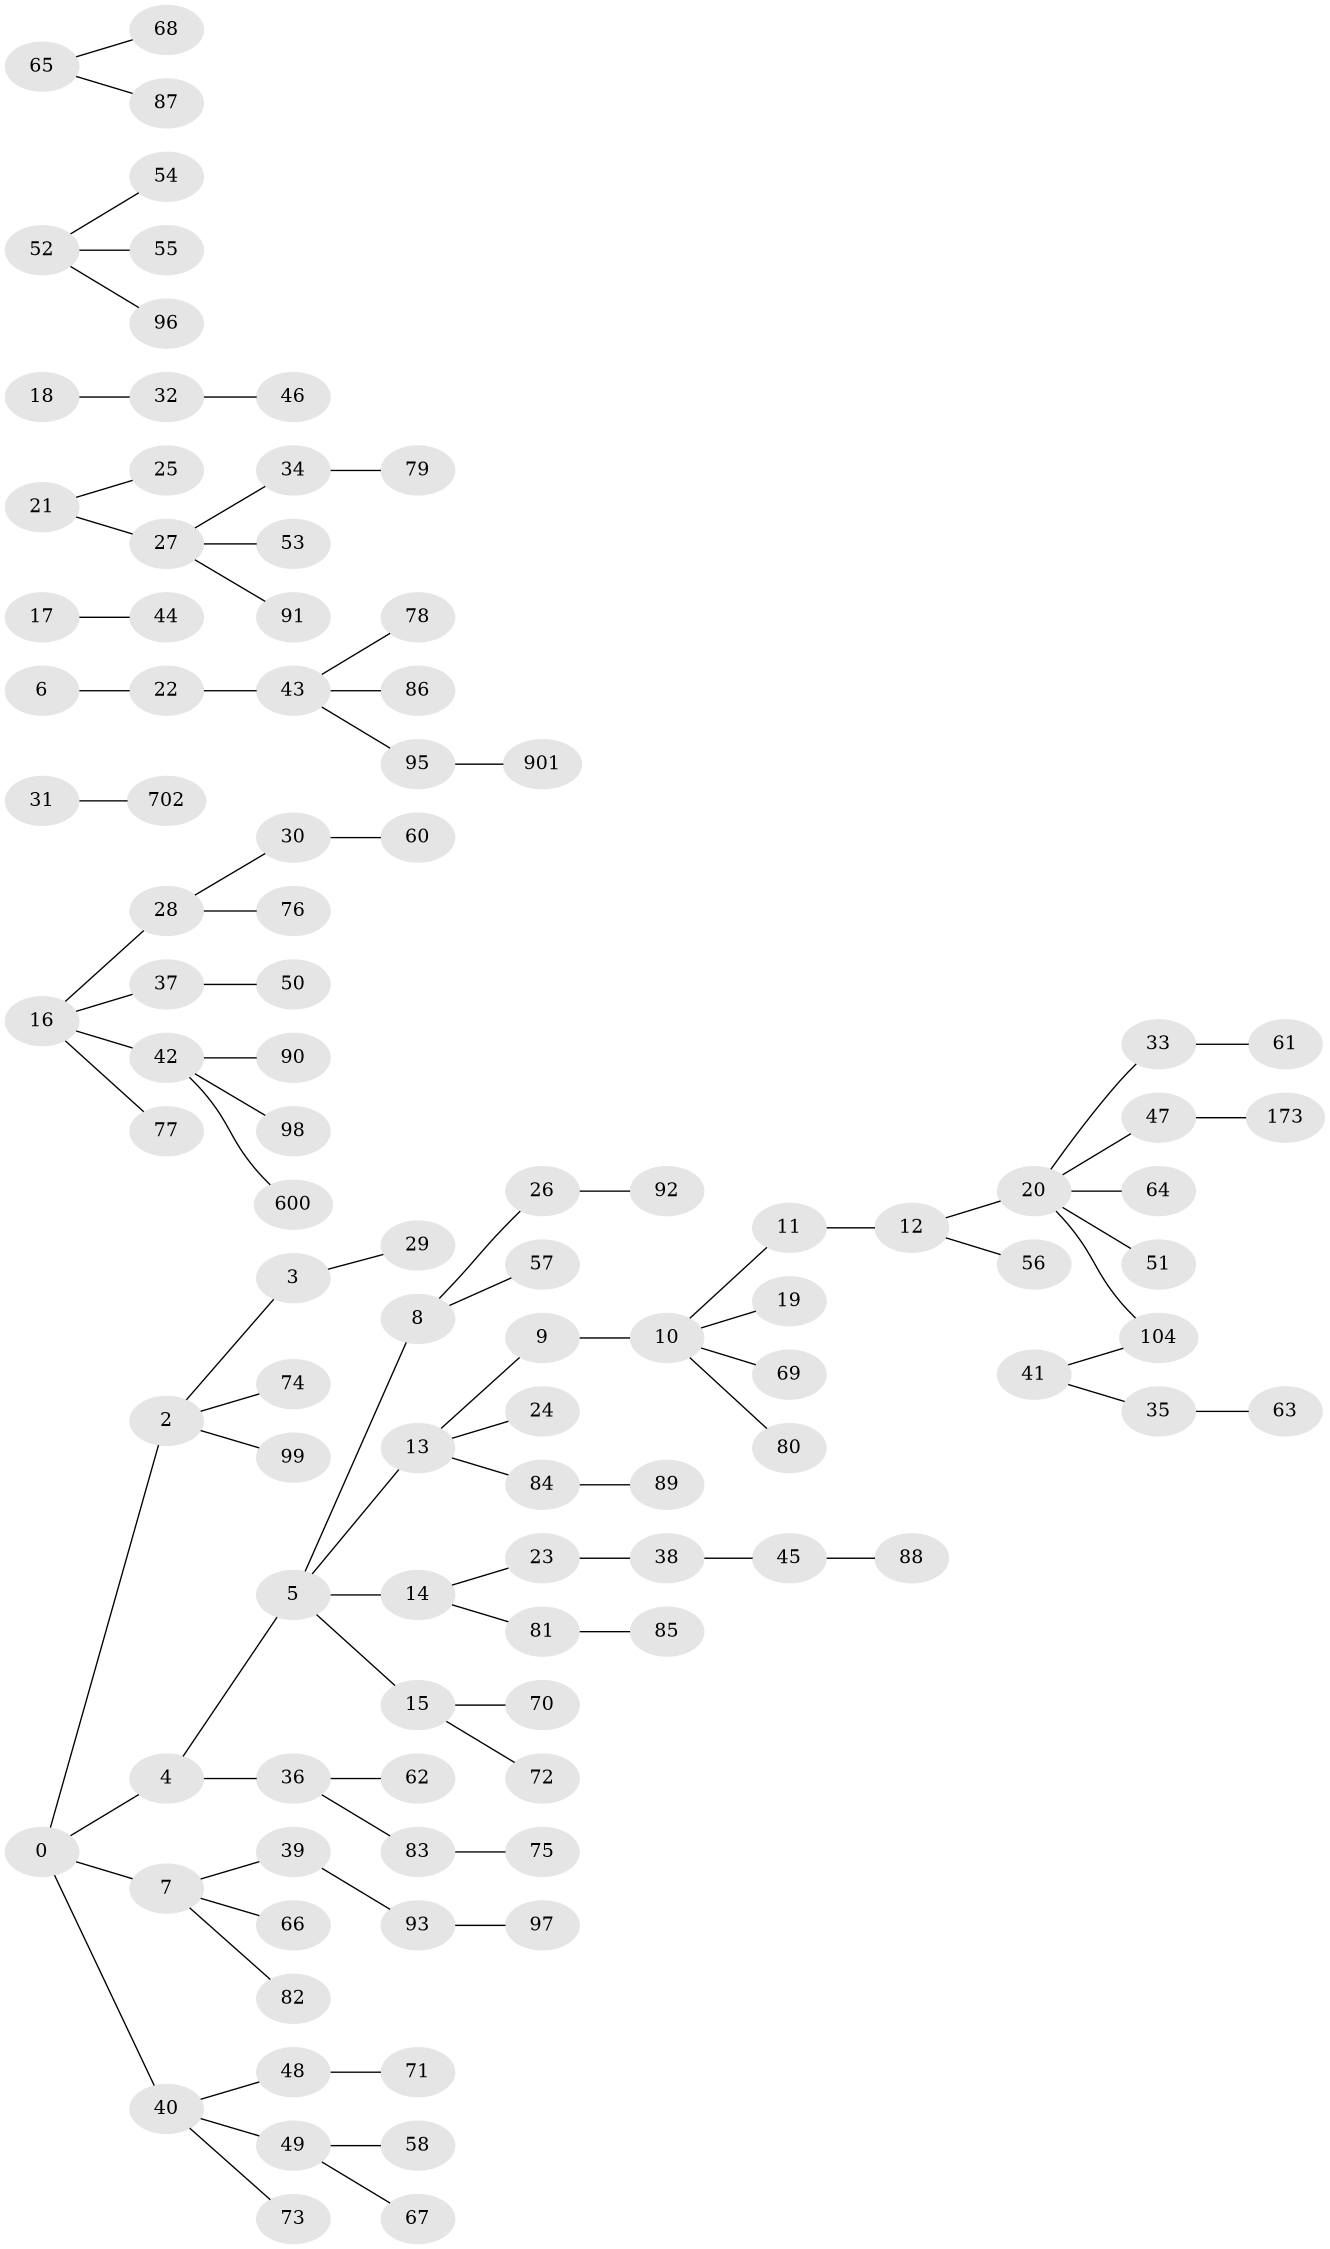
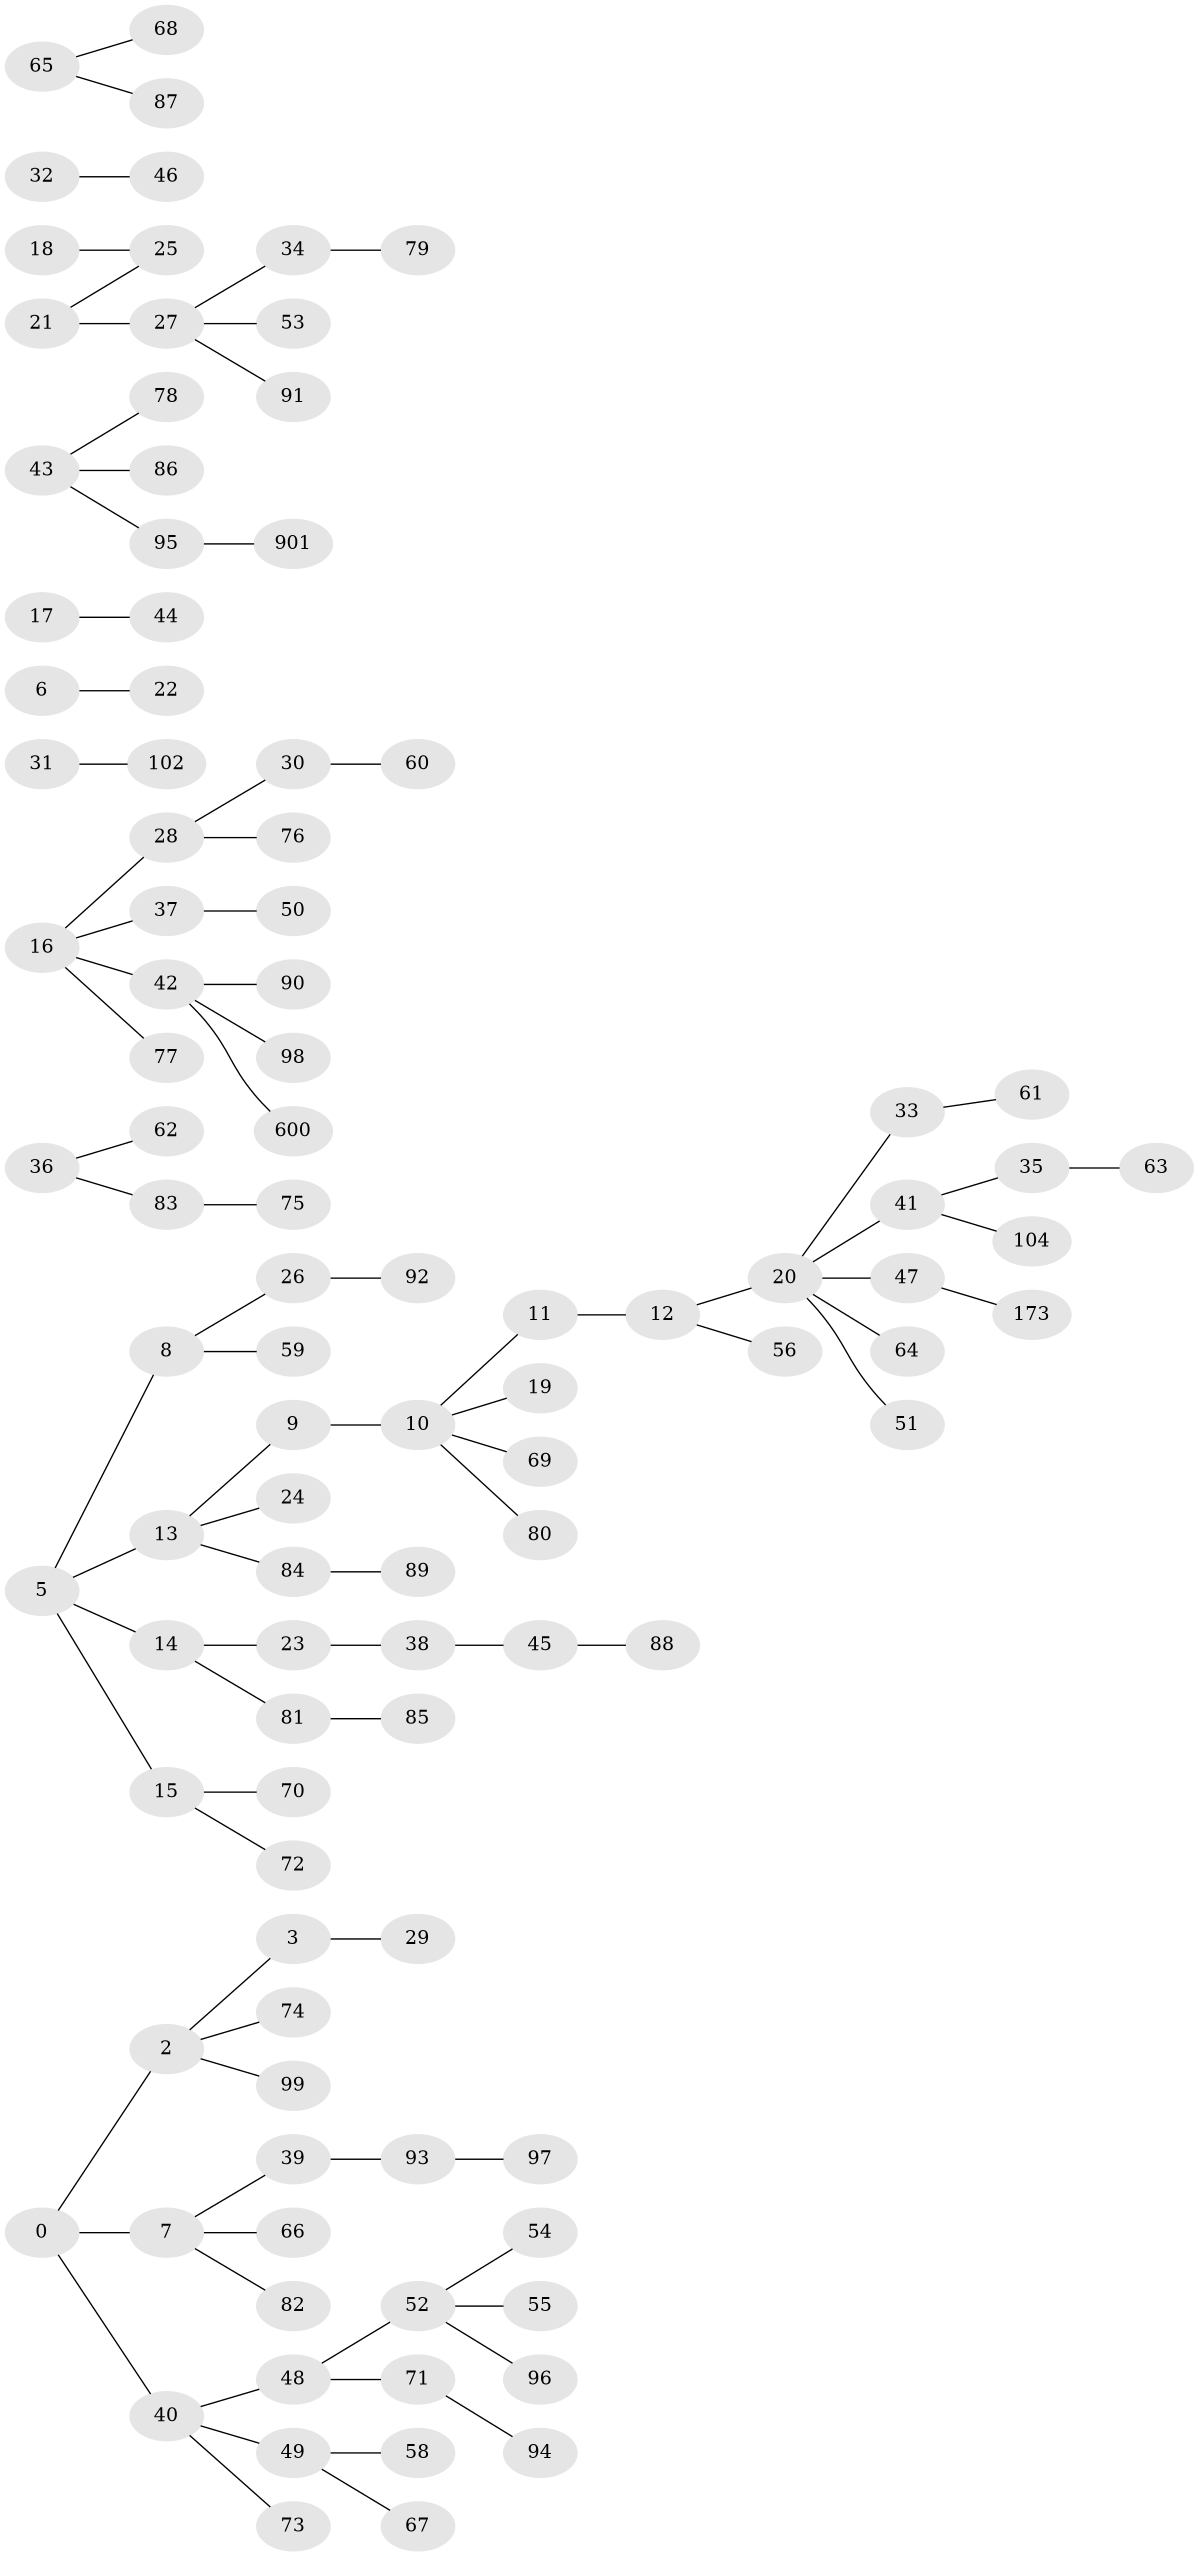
edge "18" -- "32": now "18" -- "25"
edge "22" -- "43": removed
node "702": label "702" -> "102"
node "57": label "57" -> "59"
edge "20" -- "104": now "20" -- "41"
node "4": removed
edge "52" -- "48": added
node "94": added
